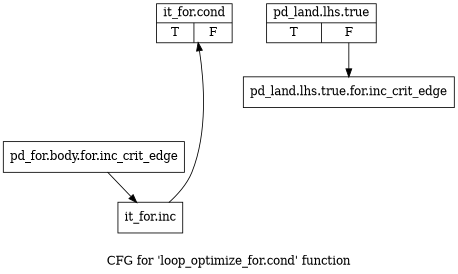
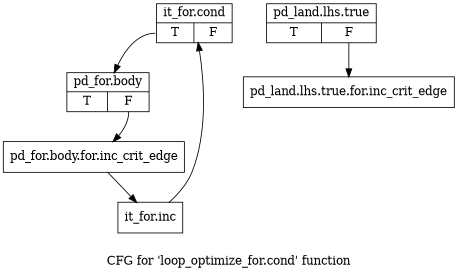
node "pd_for.body": added
